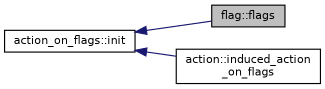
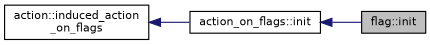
node "flag::flags": label "flag::flags" -> "flag::init"
edge "action::induced_action _on_flags" -> "action_on_flags::init": reversed
